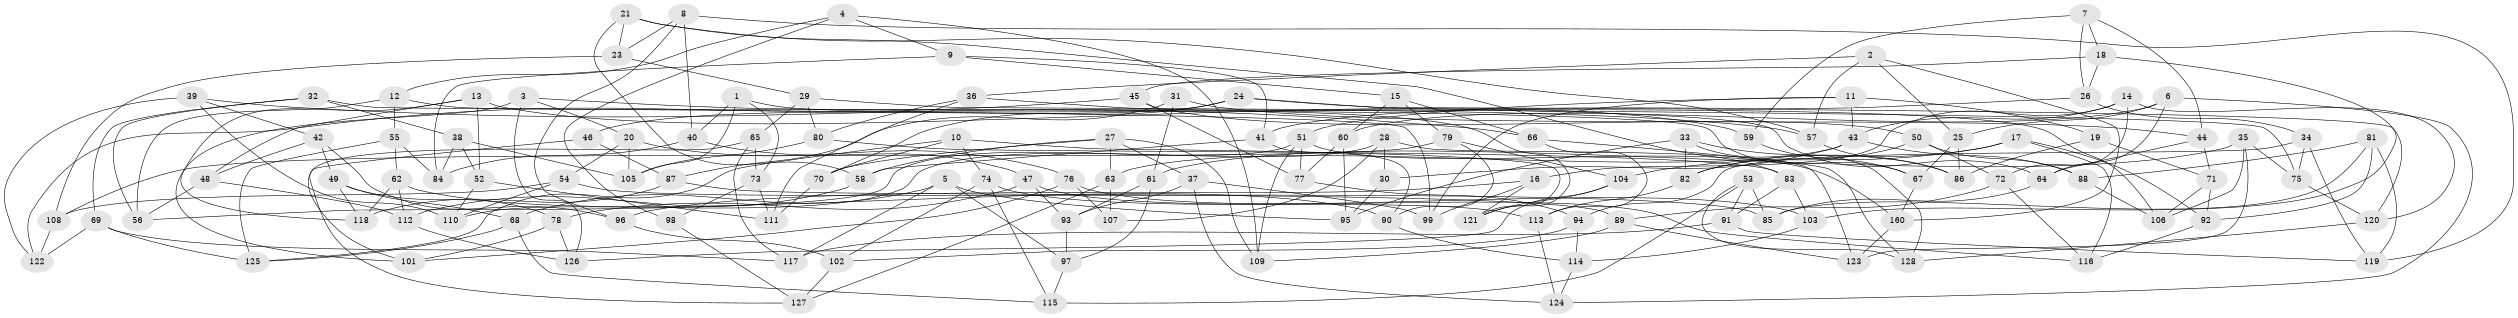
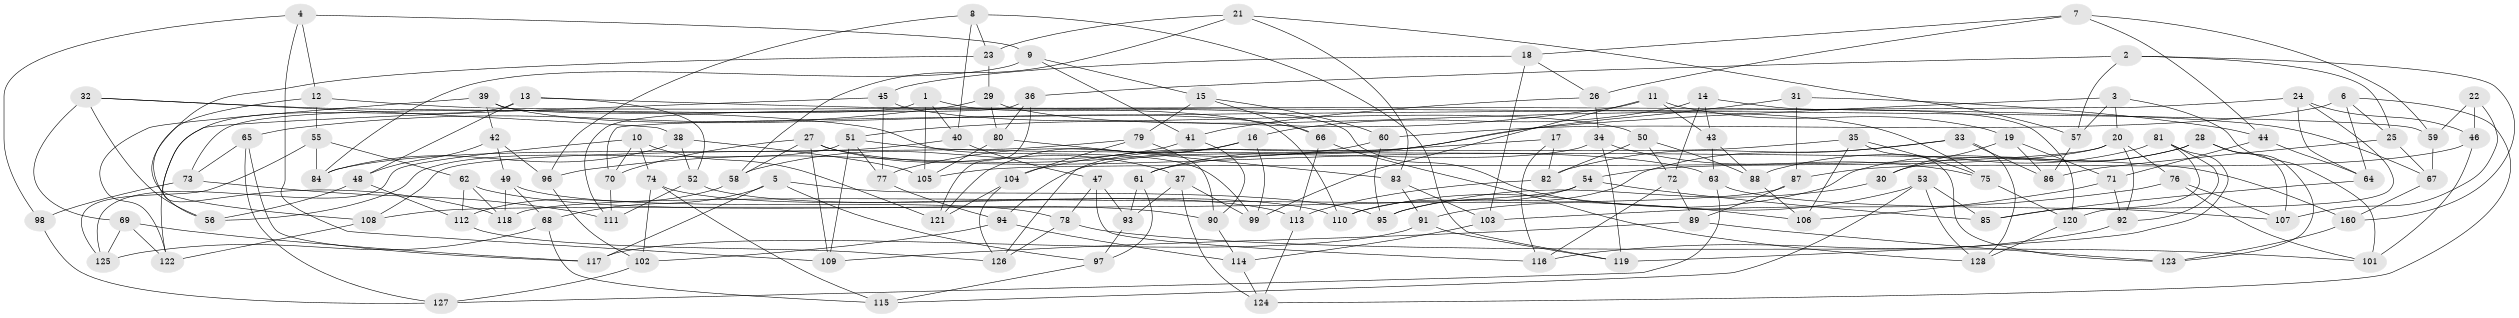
node "22": added
edge "43" -- "30": now "19" -- "30"
edge "17" -- "92": now "20" -- "92"
